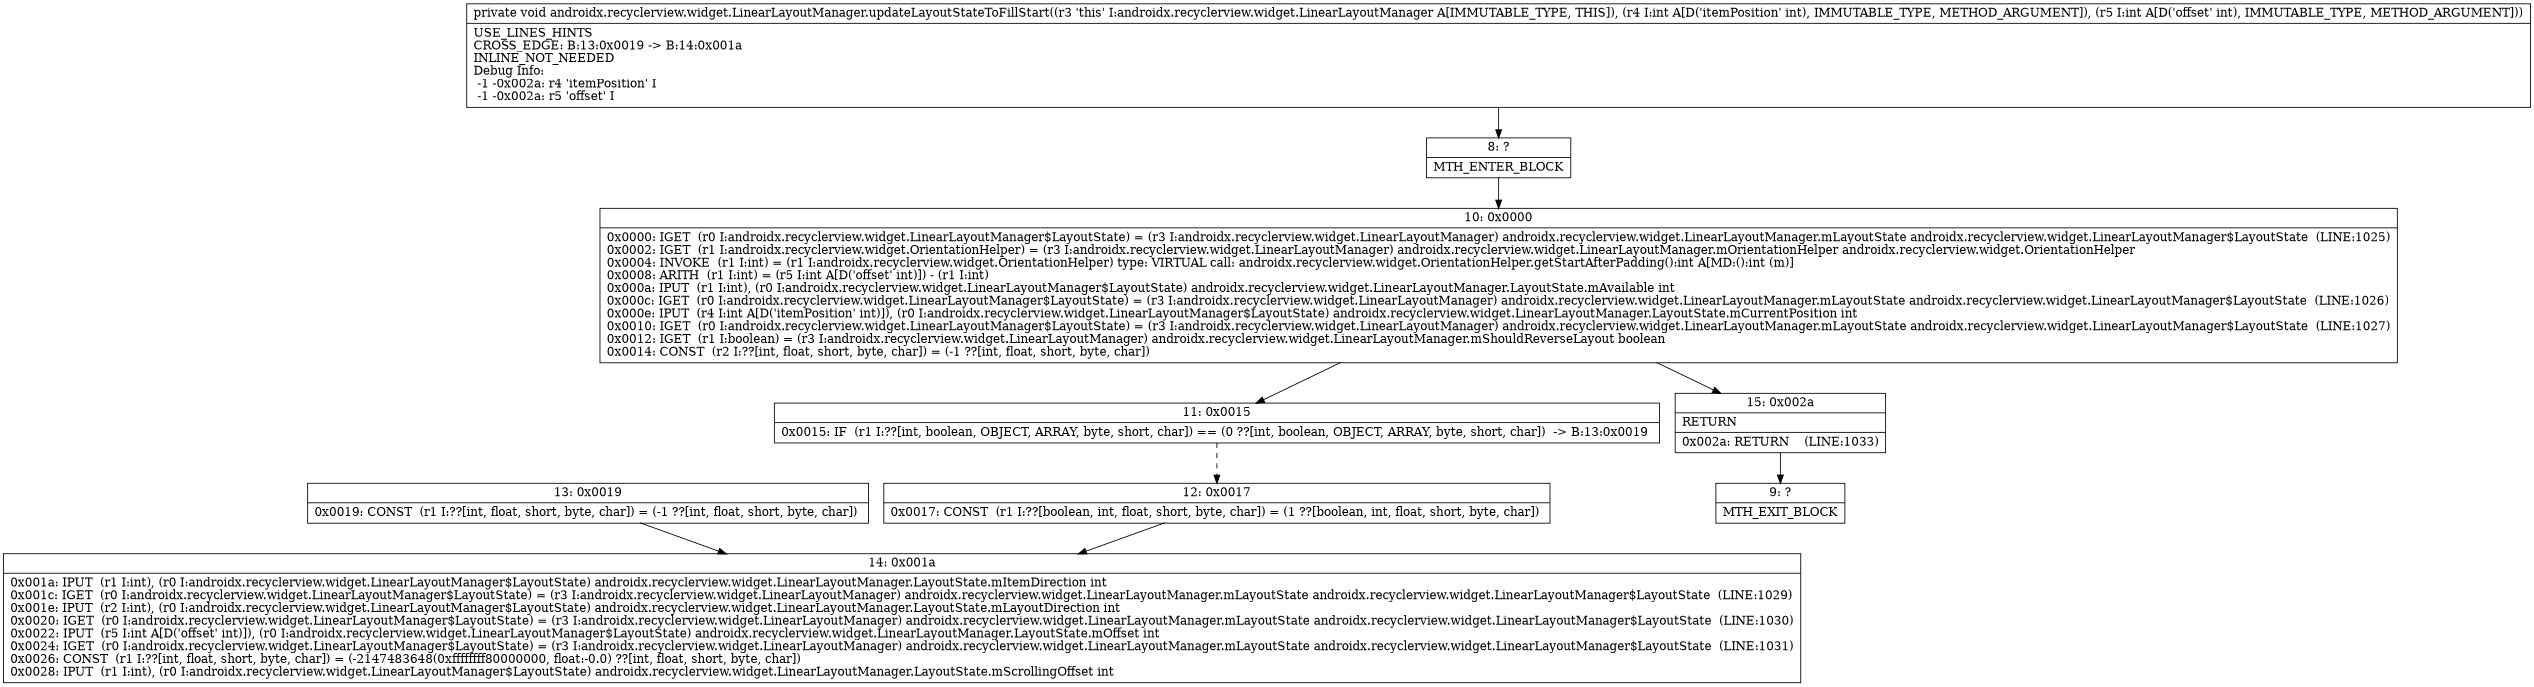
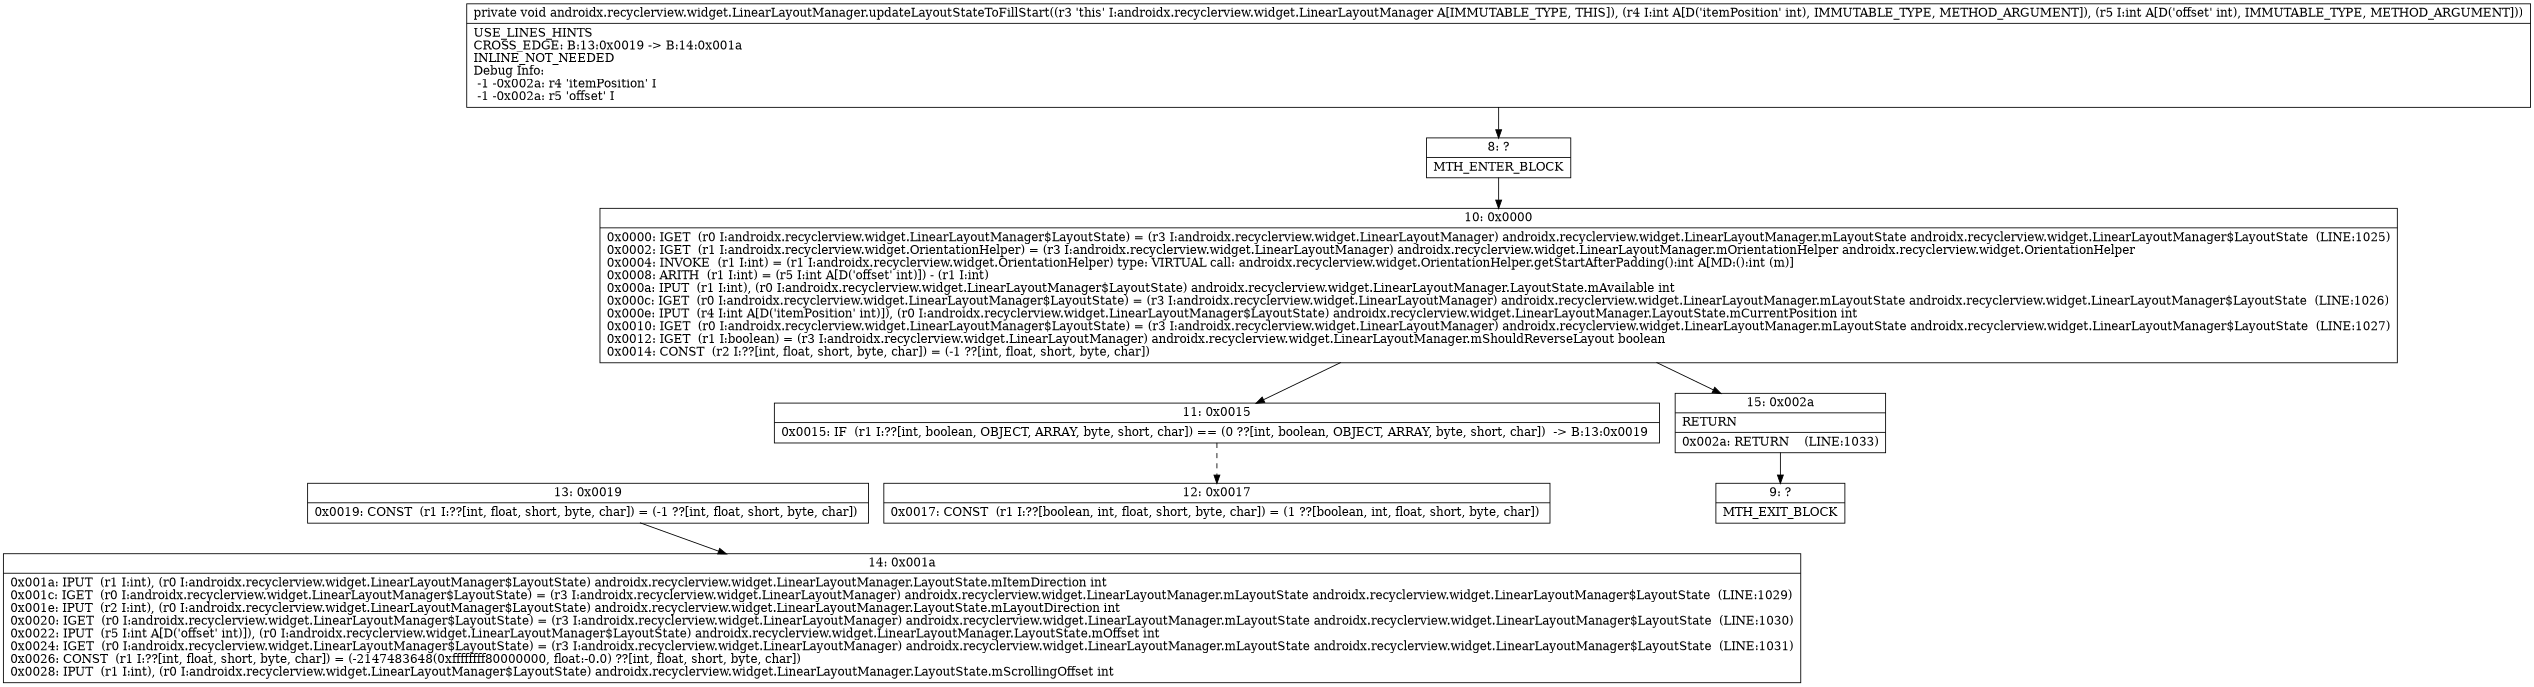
edge "12: 0x0017" -> "14: 0x001a": removed
